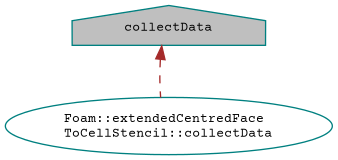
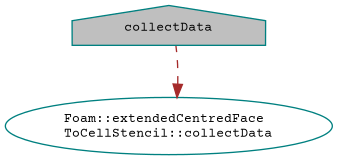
edge "Foam::extendedCentredFace ToCellStencil::collectData" -> "collectData": reversed
